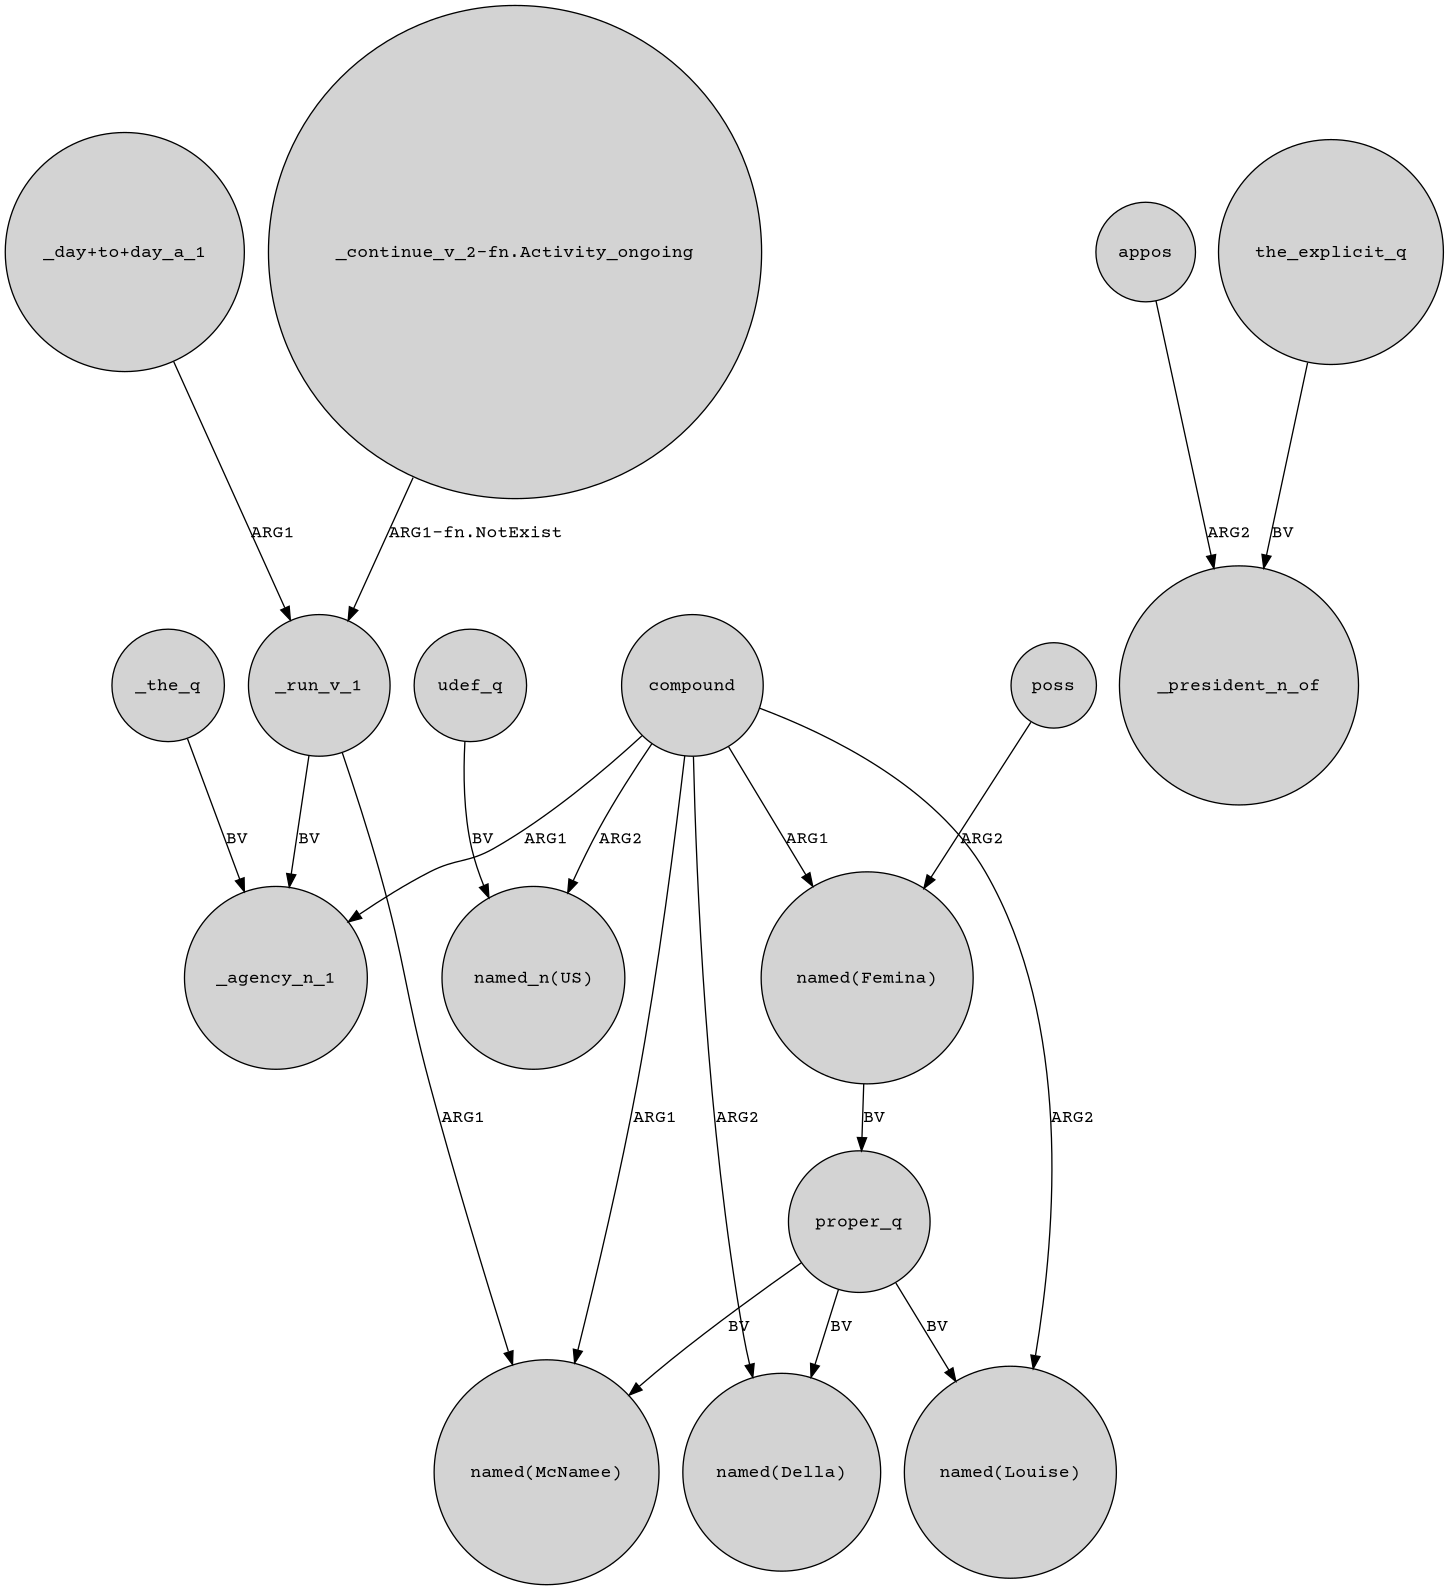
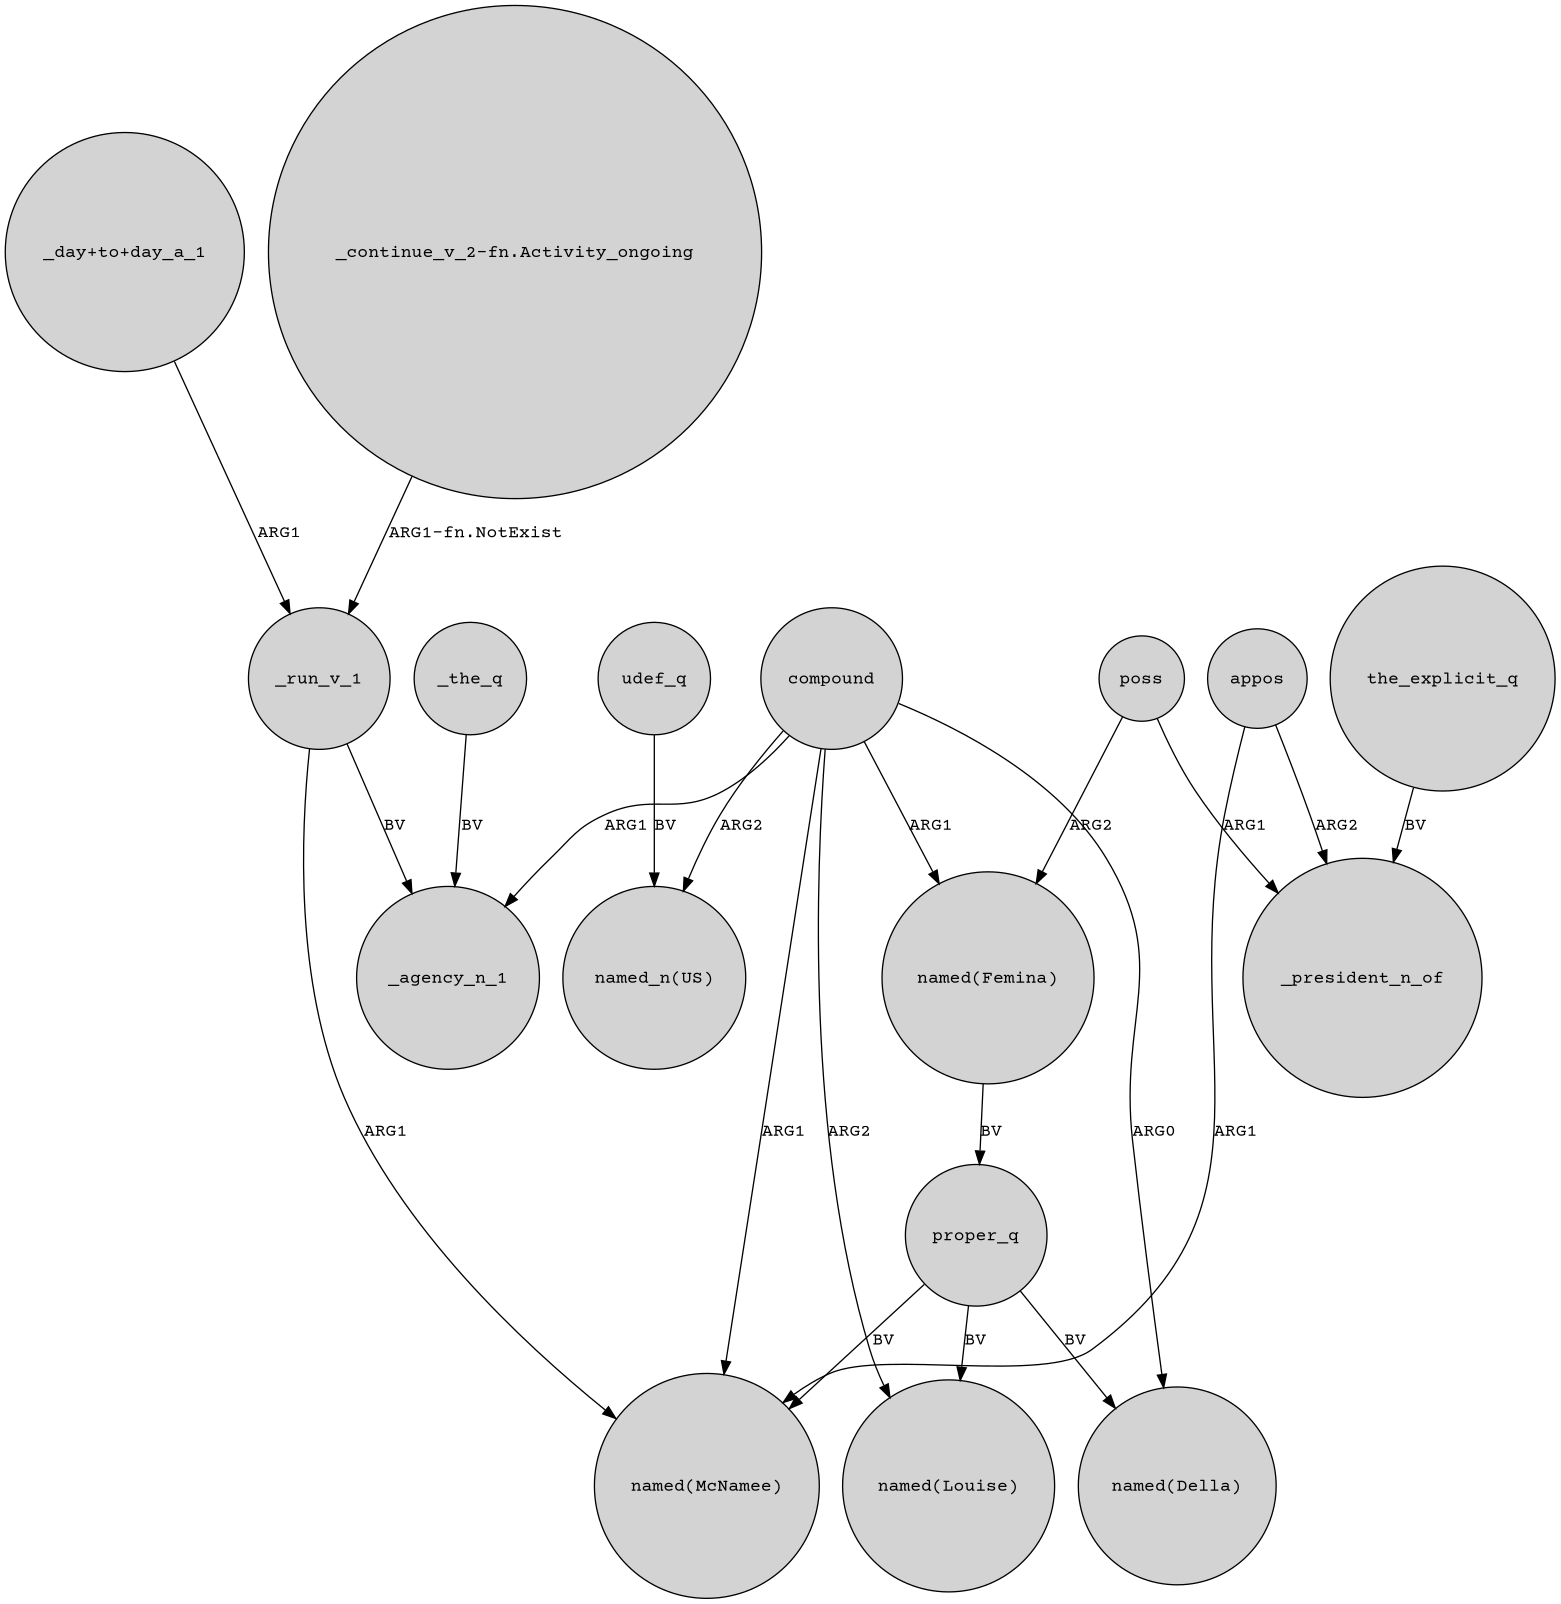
edge "poss" -> "_president_n_of": added, label "ARG1"
edge "compound" -> "named(Della)": label "ARG2" -> "ARG0"
edge "appos" -> "named(McNamee)": added, label "ARG1"
